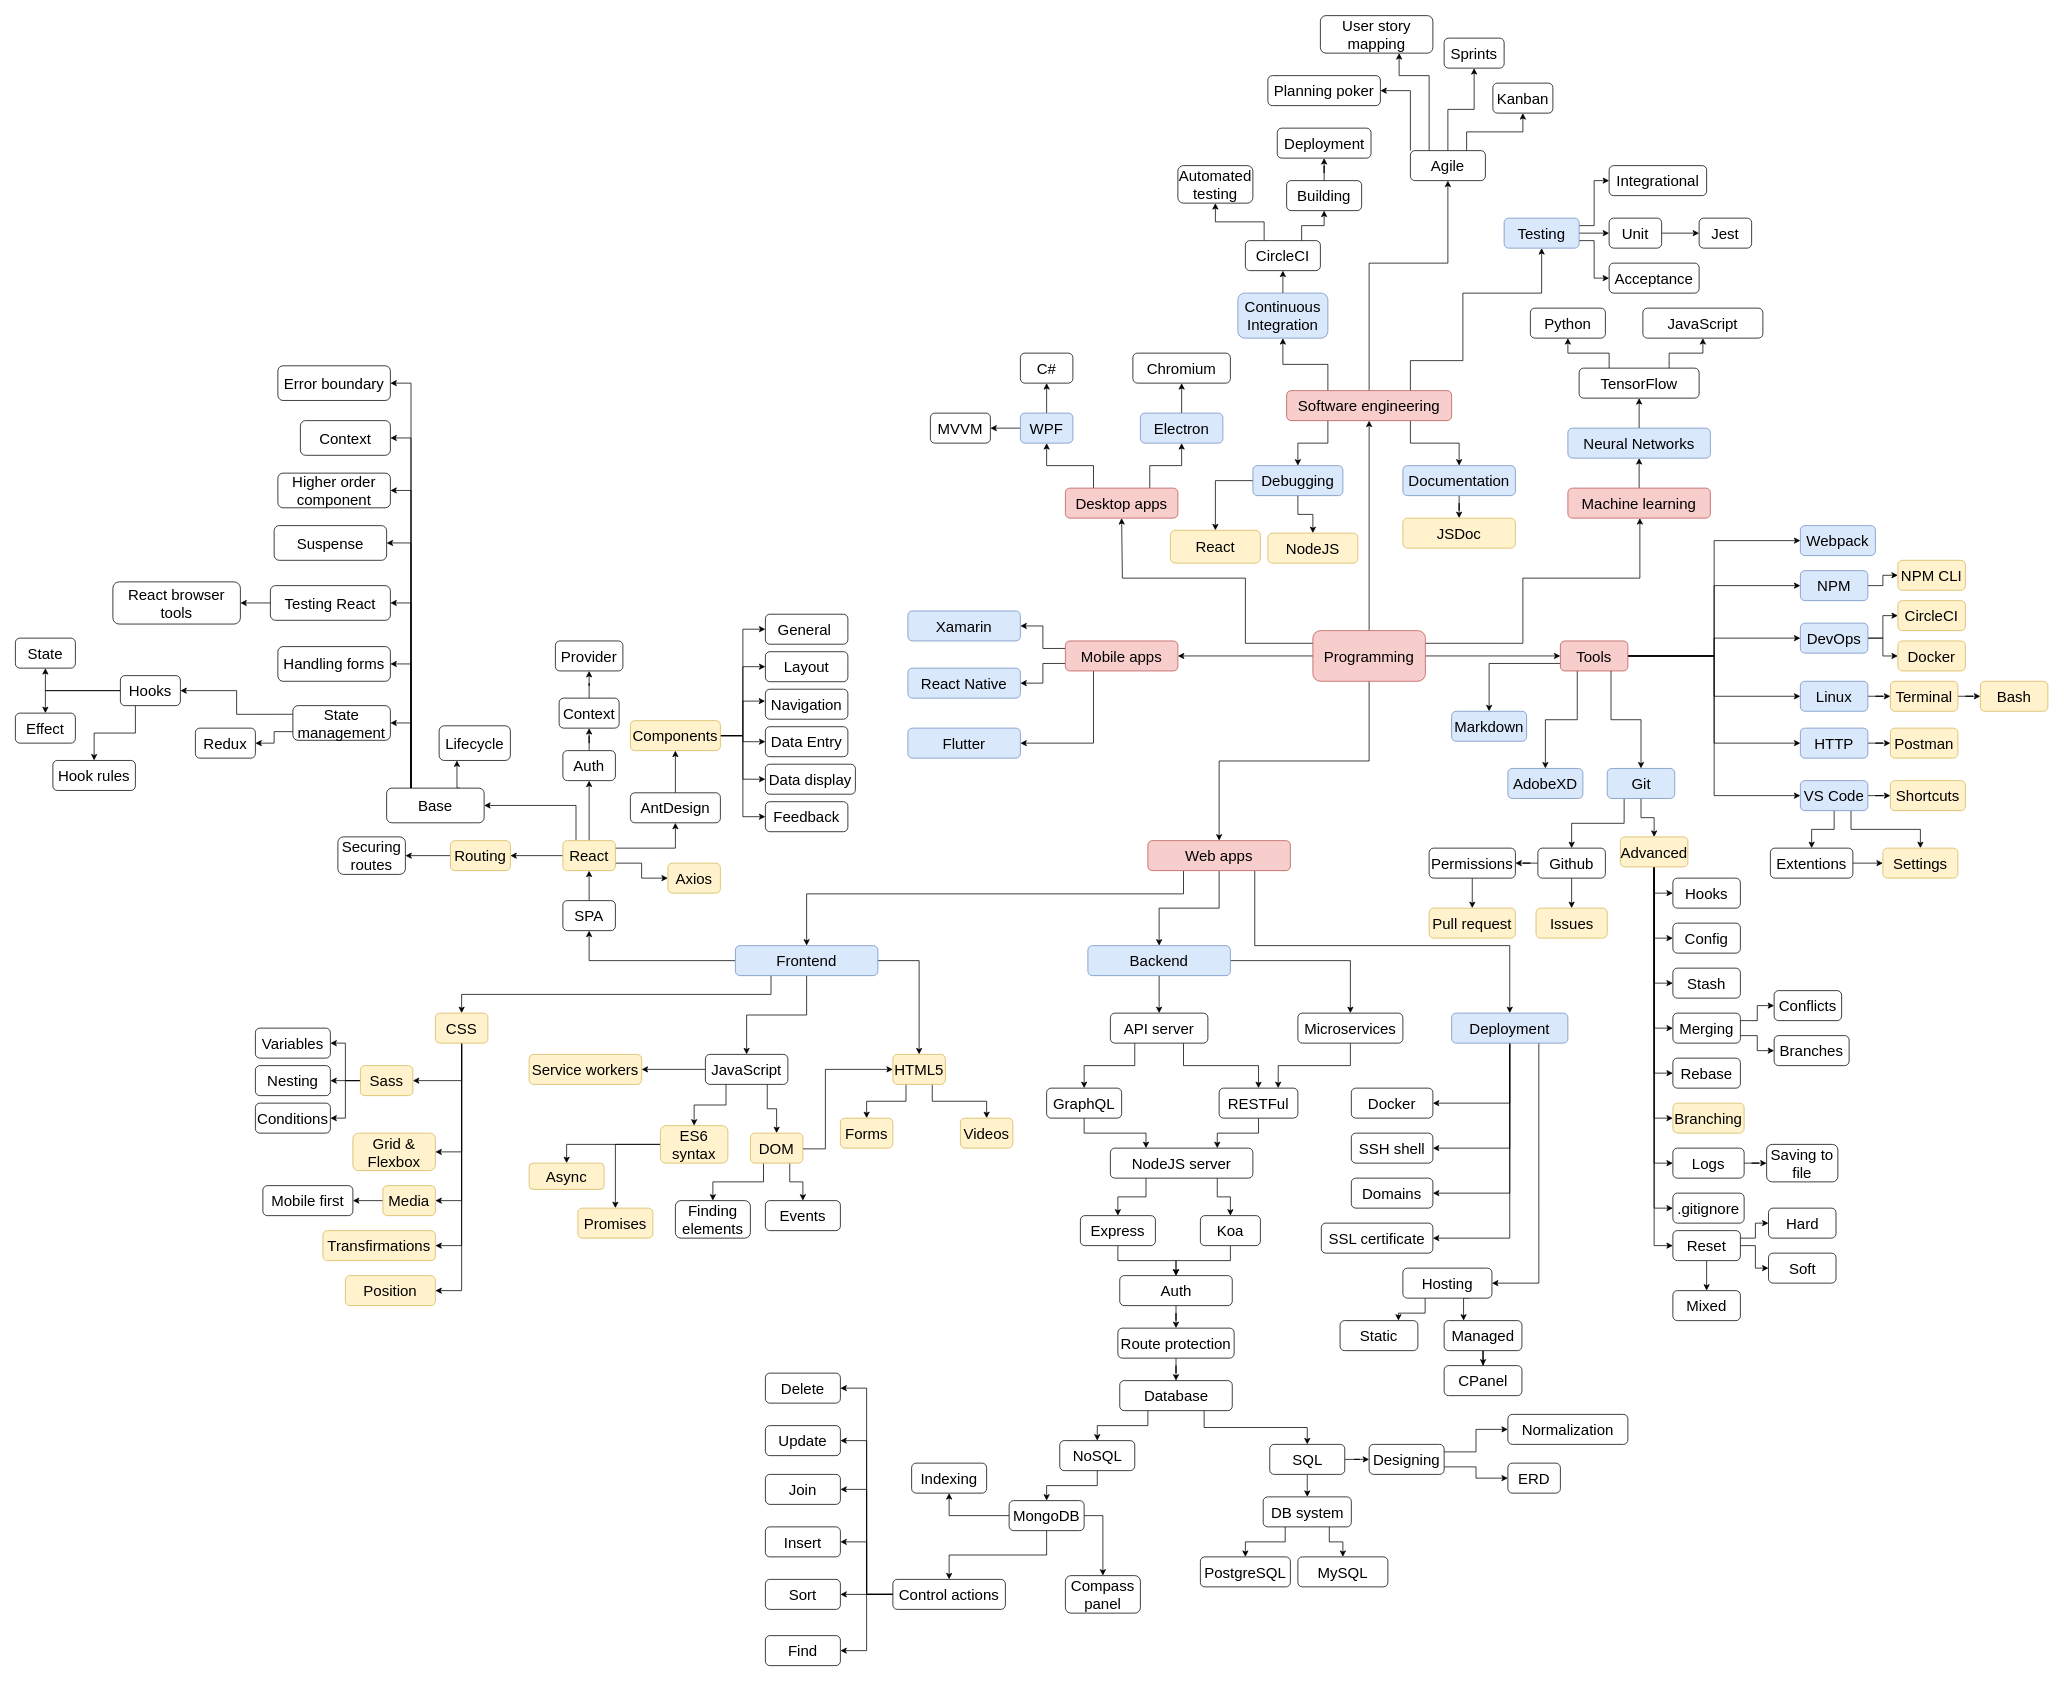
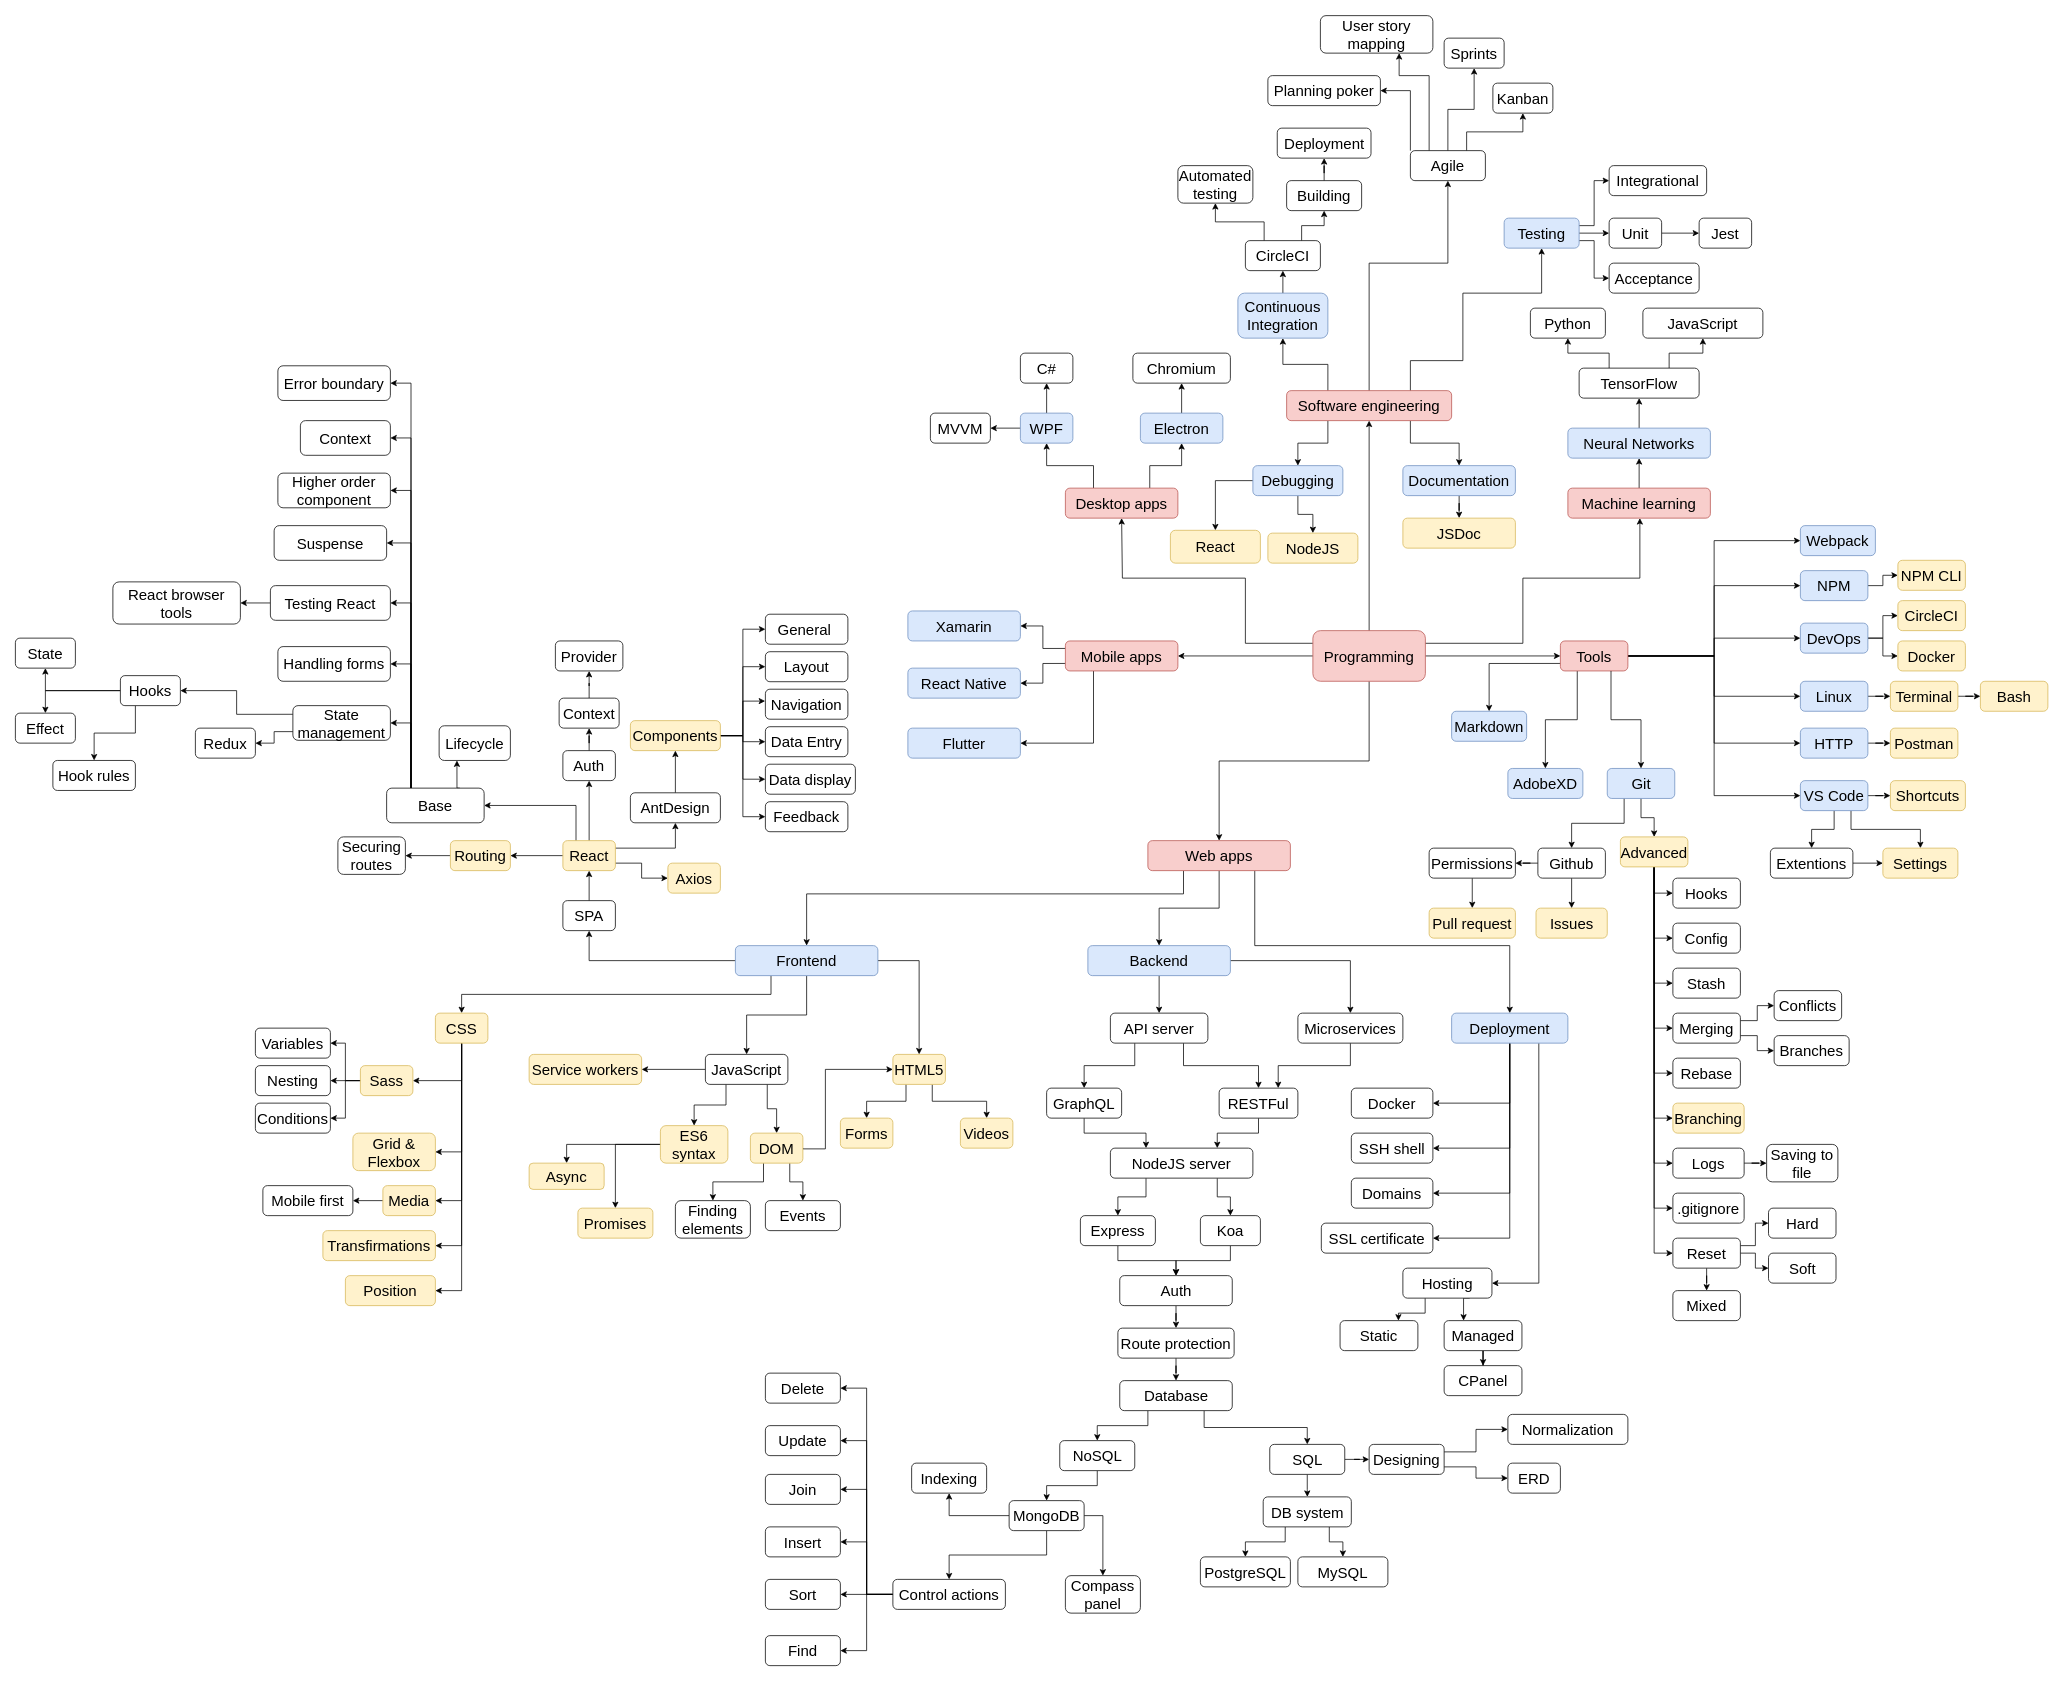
node "Reset": moved (1707, 1245) -> (1707, 1253)
